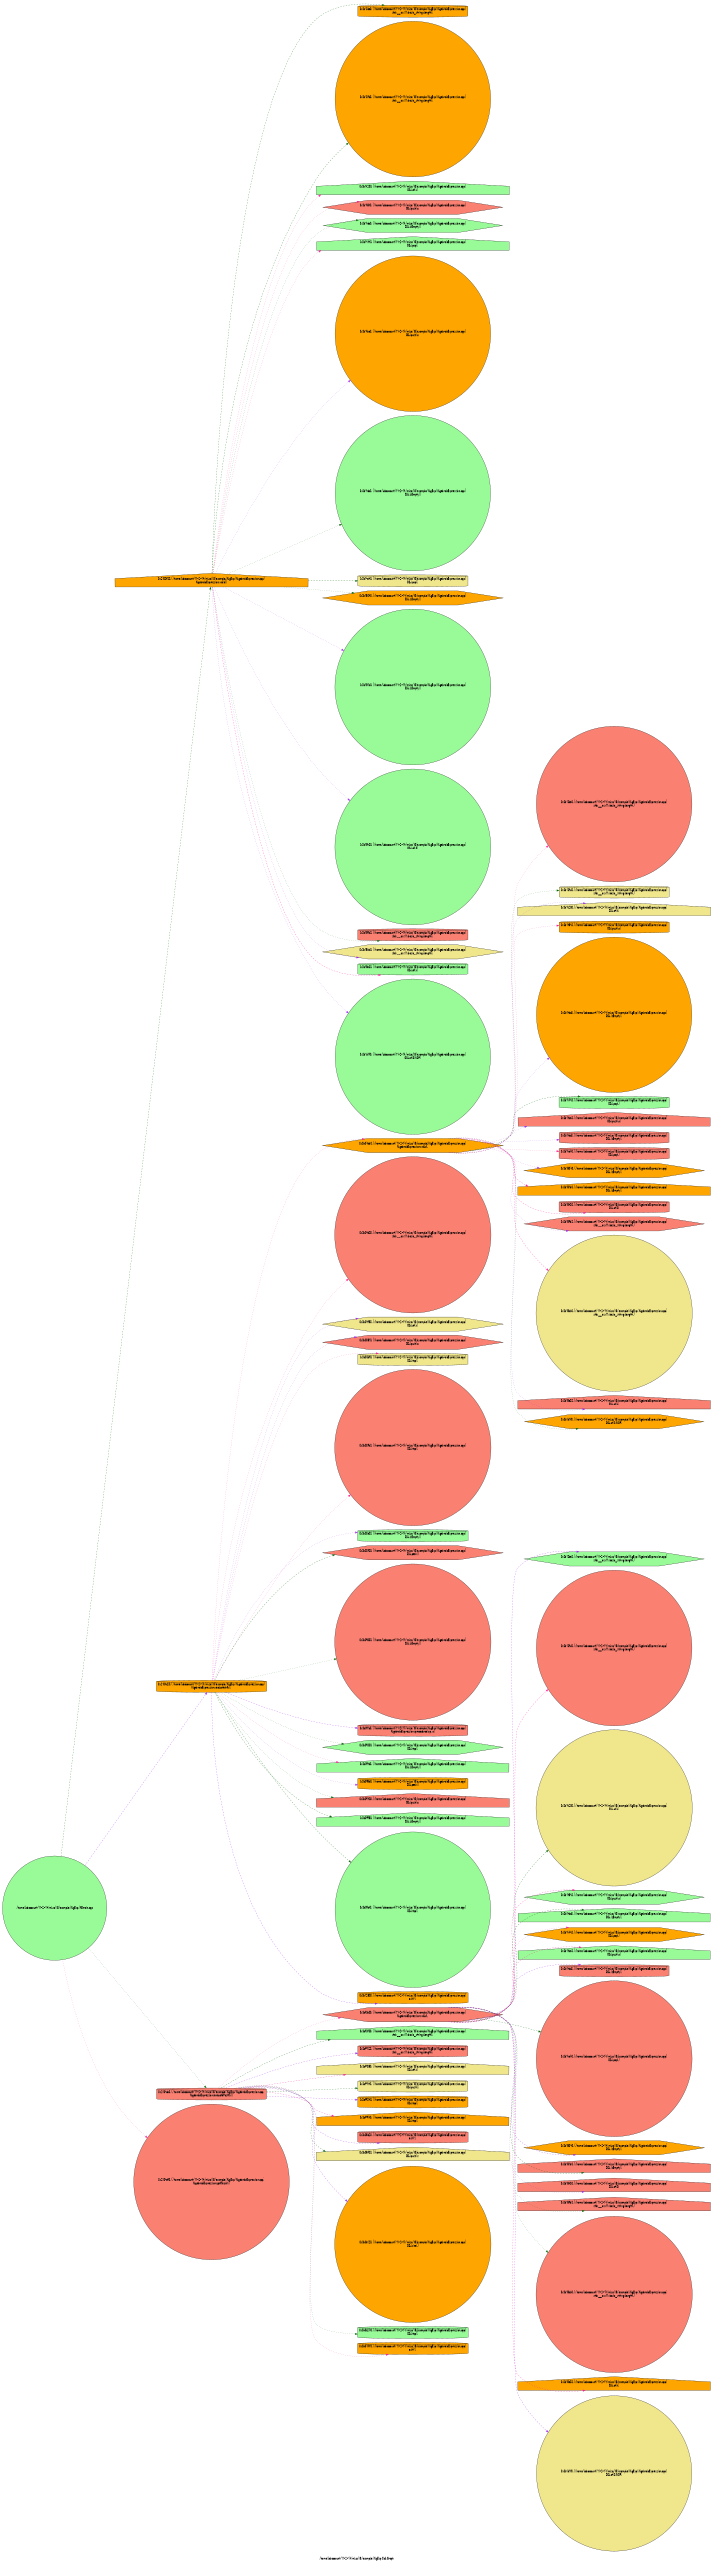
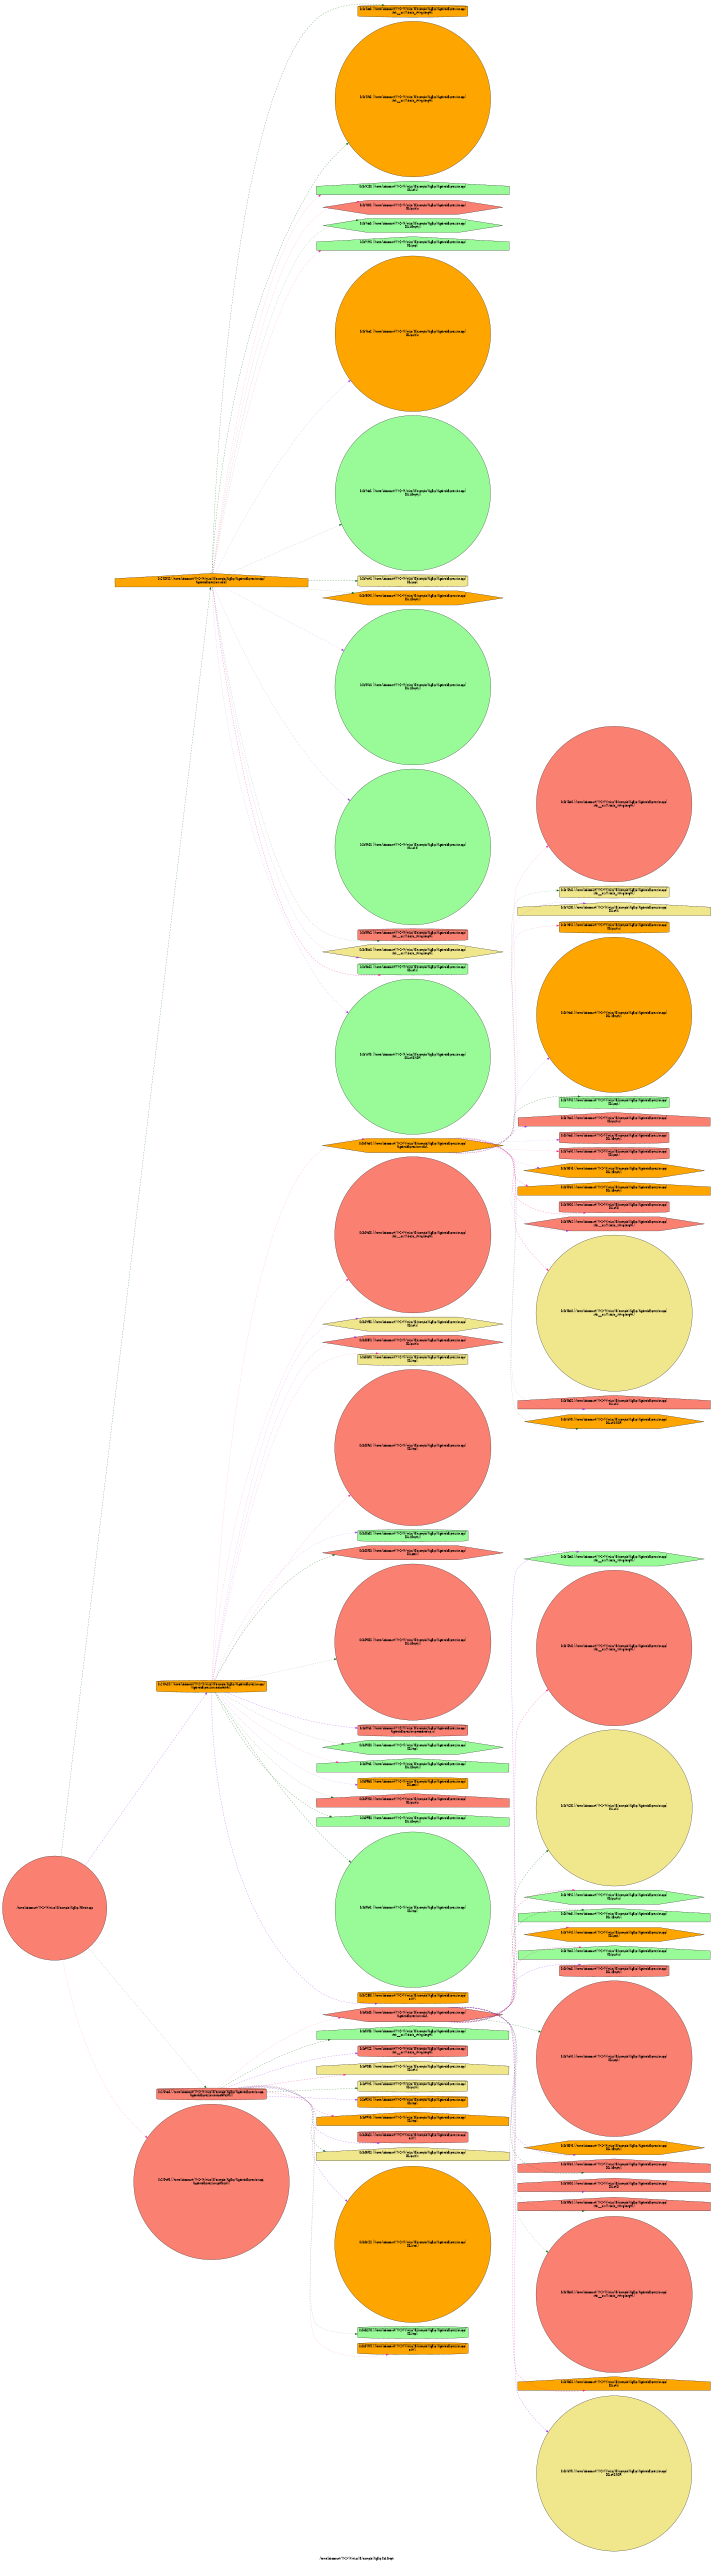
node "/home/labaccount/11-2-17/mlsa/IG/example/AlgExp/AEmain.cpp": fillcolor palegreen -> salmon
